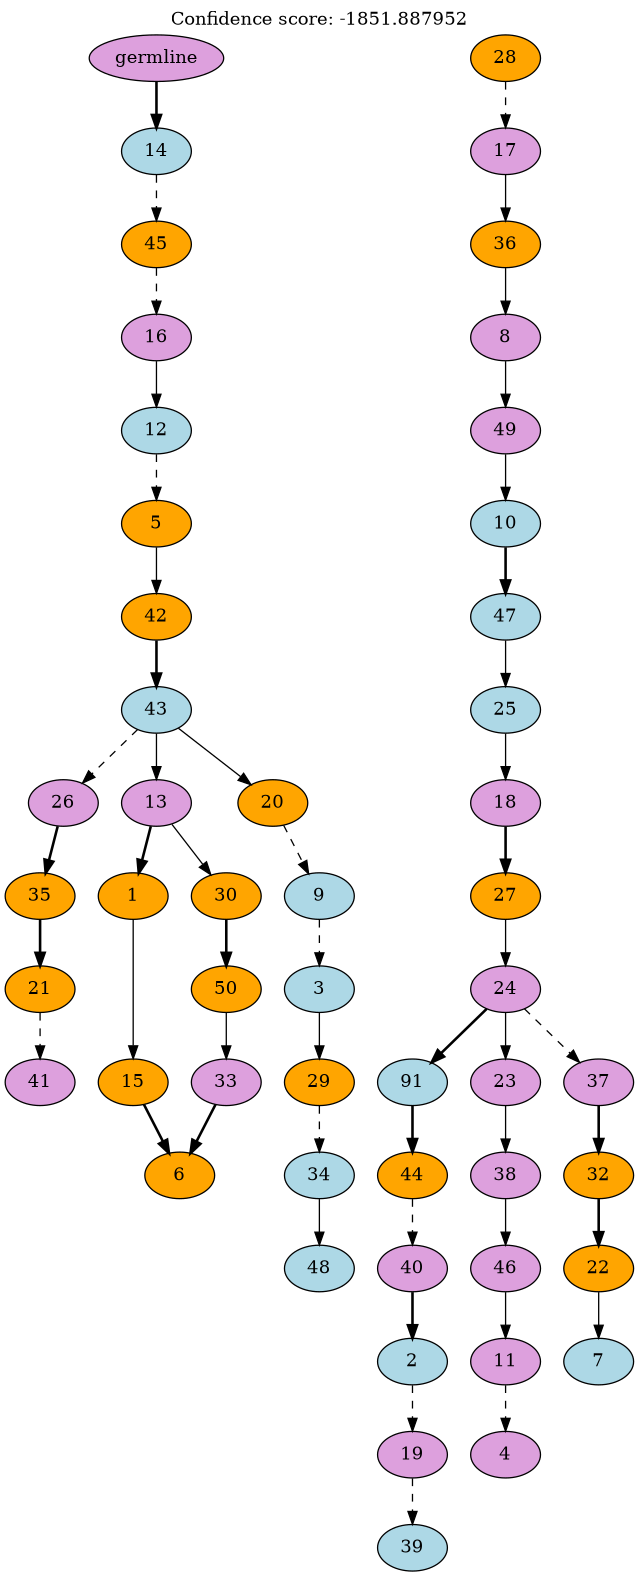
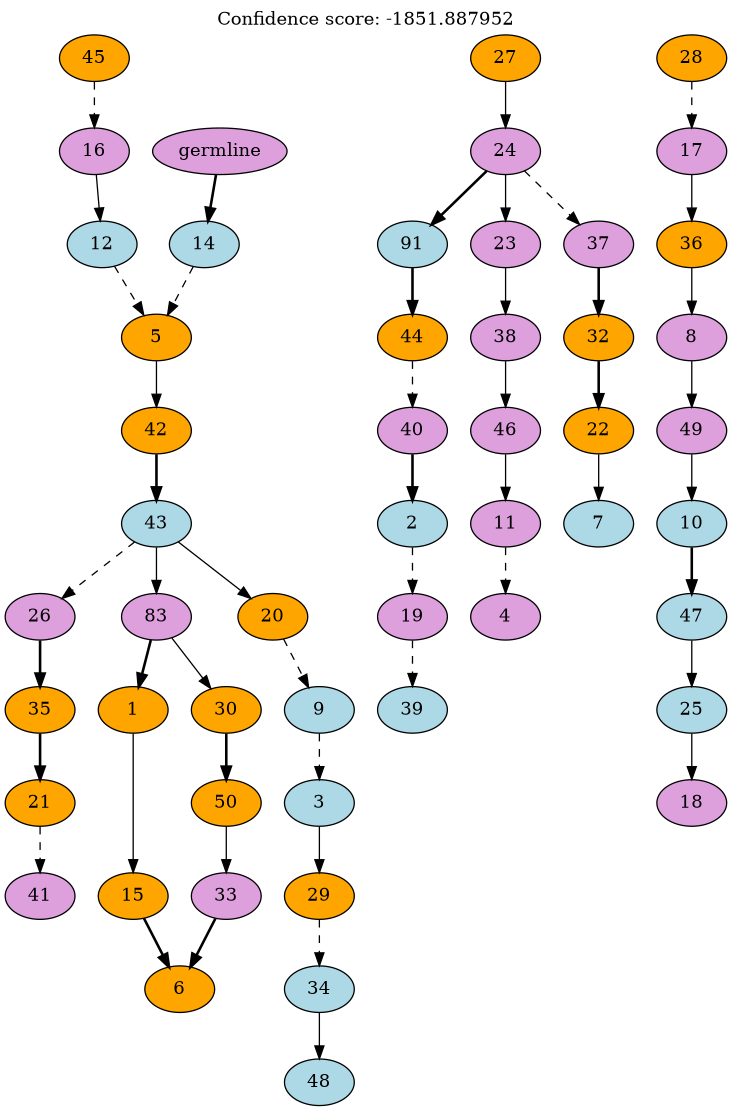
edge "14" -> "45": now "14" -> "5"
node "13": label "13" -> "83"
edge "18" -> "27": removed
